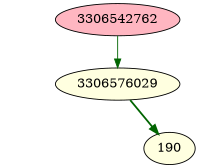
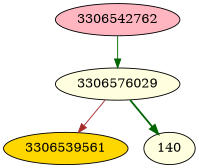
node "3306539561": added
node "190": label "190" -> "140"
